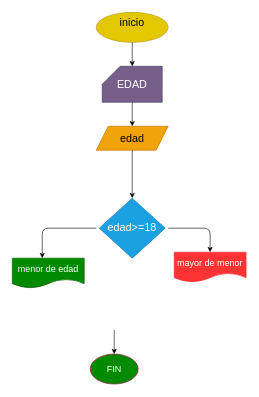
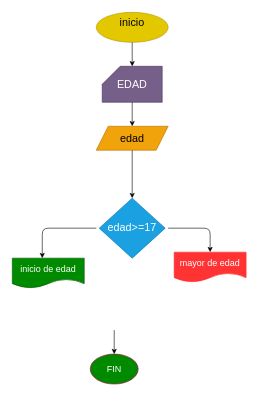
node "edad>=18": label "edad>=18" -> "edad>=17"
node "mayor de menor": label "mayor de menor" -> "mayor de edad"
node "menor de edad": label "menor de edad" -> "inicio de edad"
